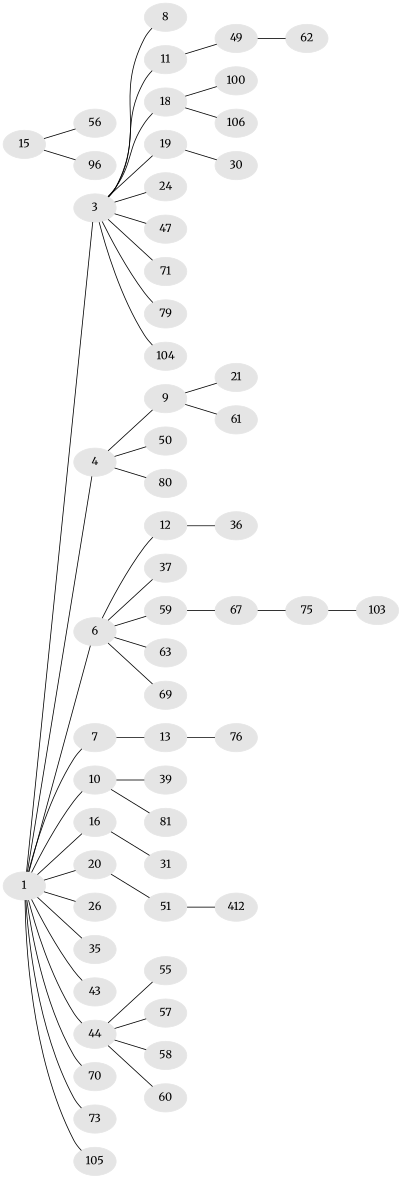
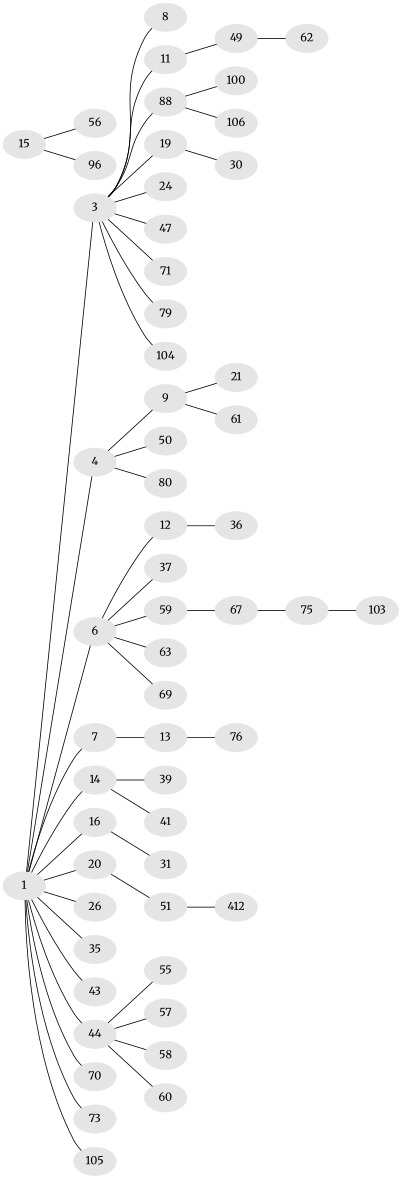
node "18": label "18" -> "88"
node "10": label "10" -> "14"
node "81": label "81" -> "41"
